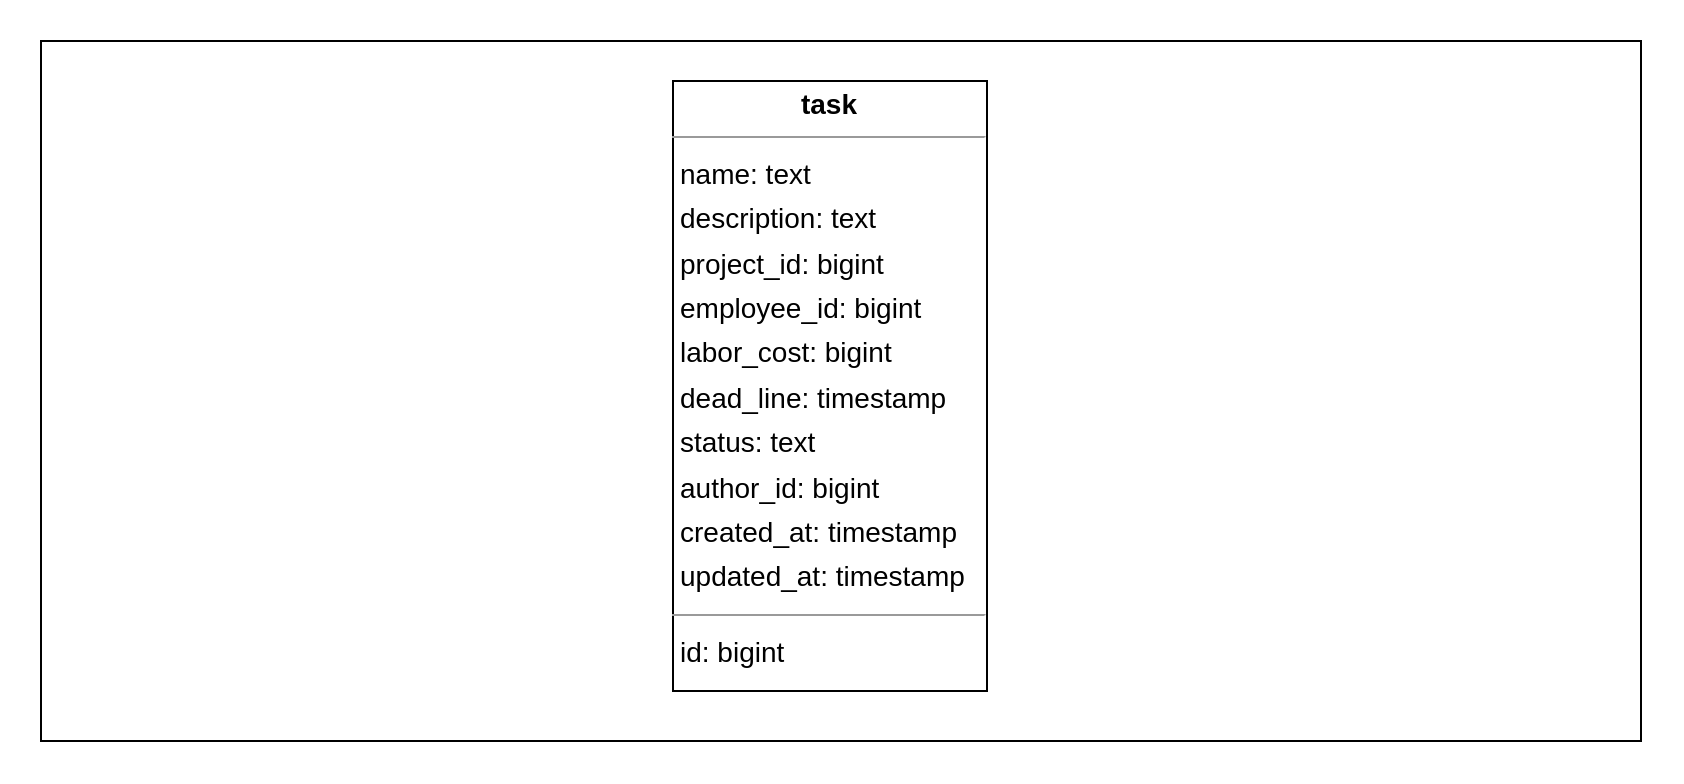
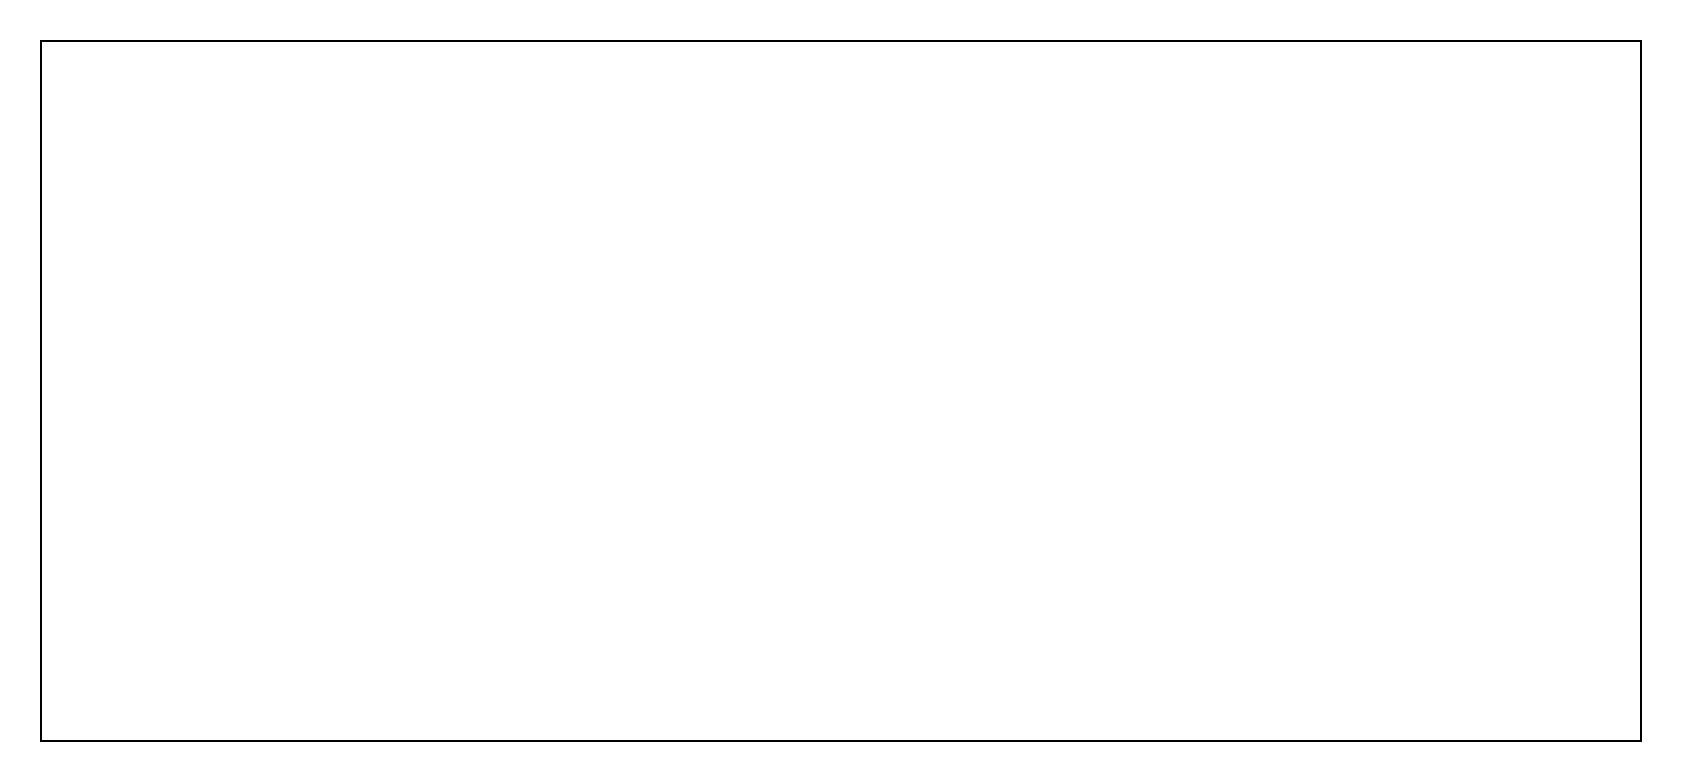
node "task name: text description: text project_id: bigint employee_id: bigint labor_cost: bigint dead_line: timestamp status: text author_id: bigint created_at: timestamp updated_at: timestamp id: bigint": removed
